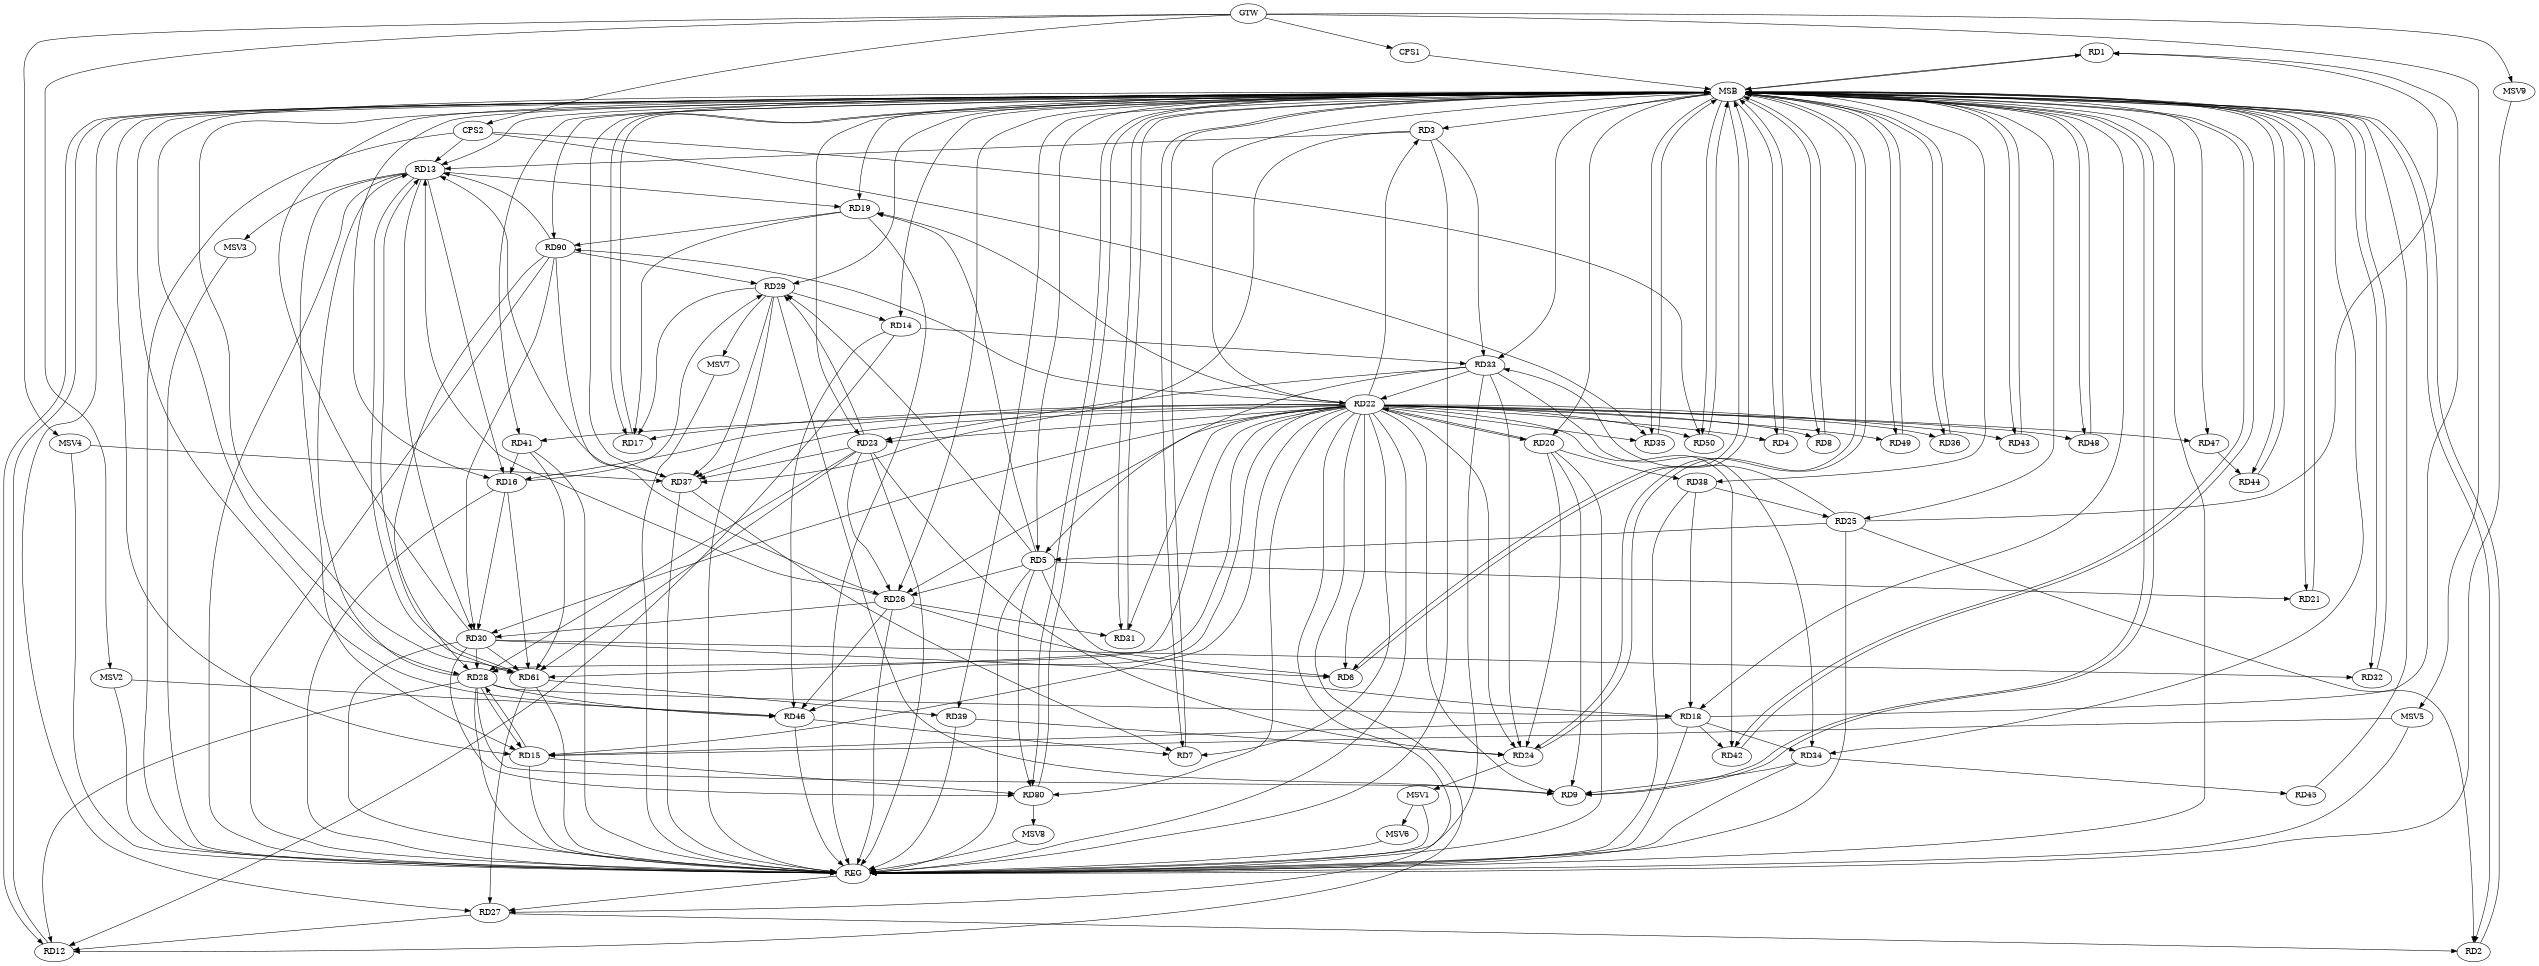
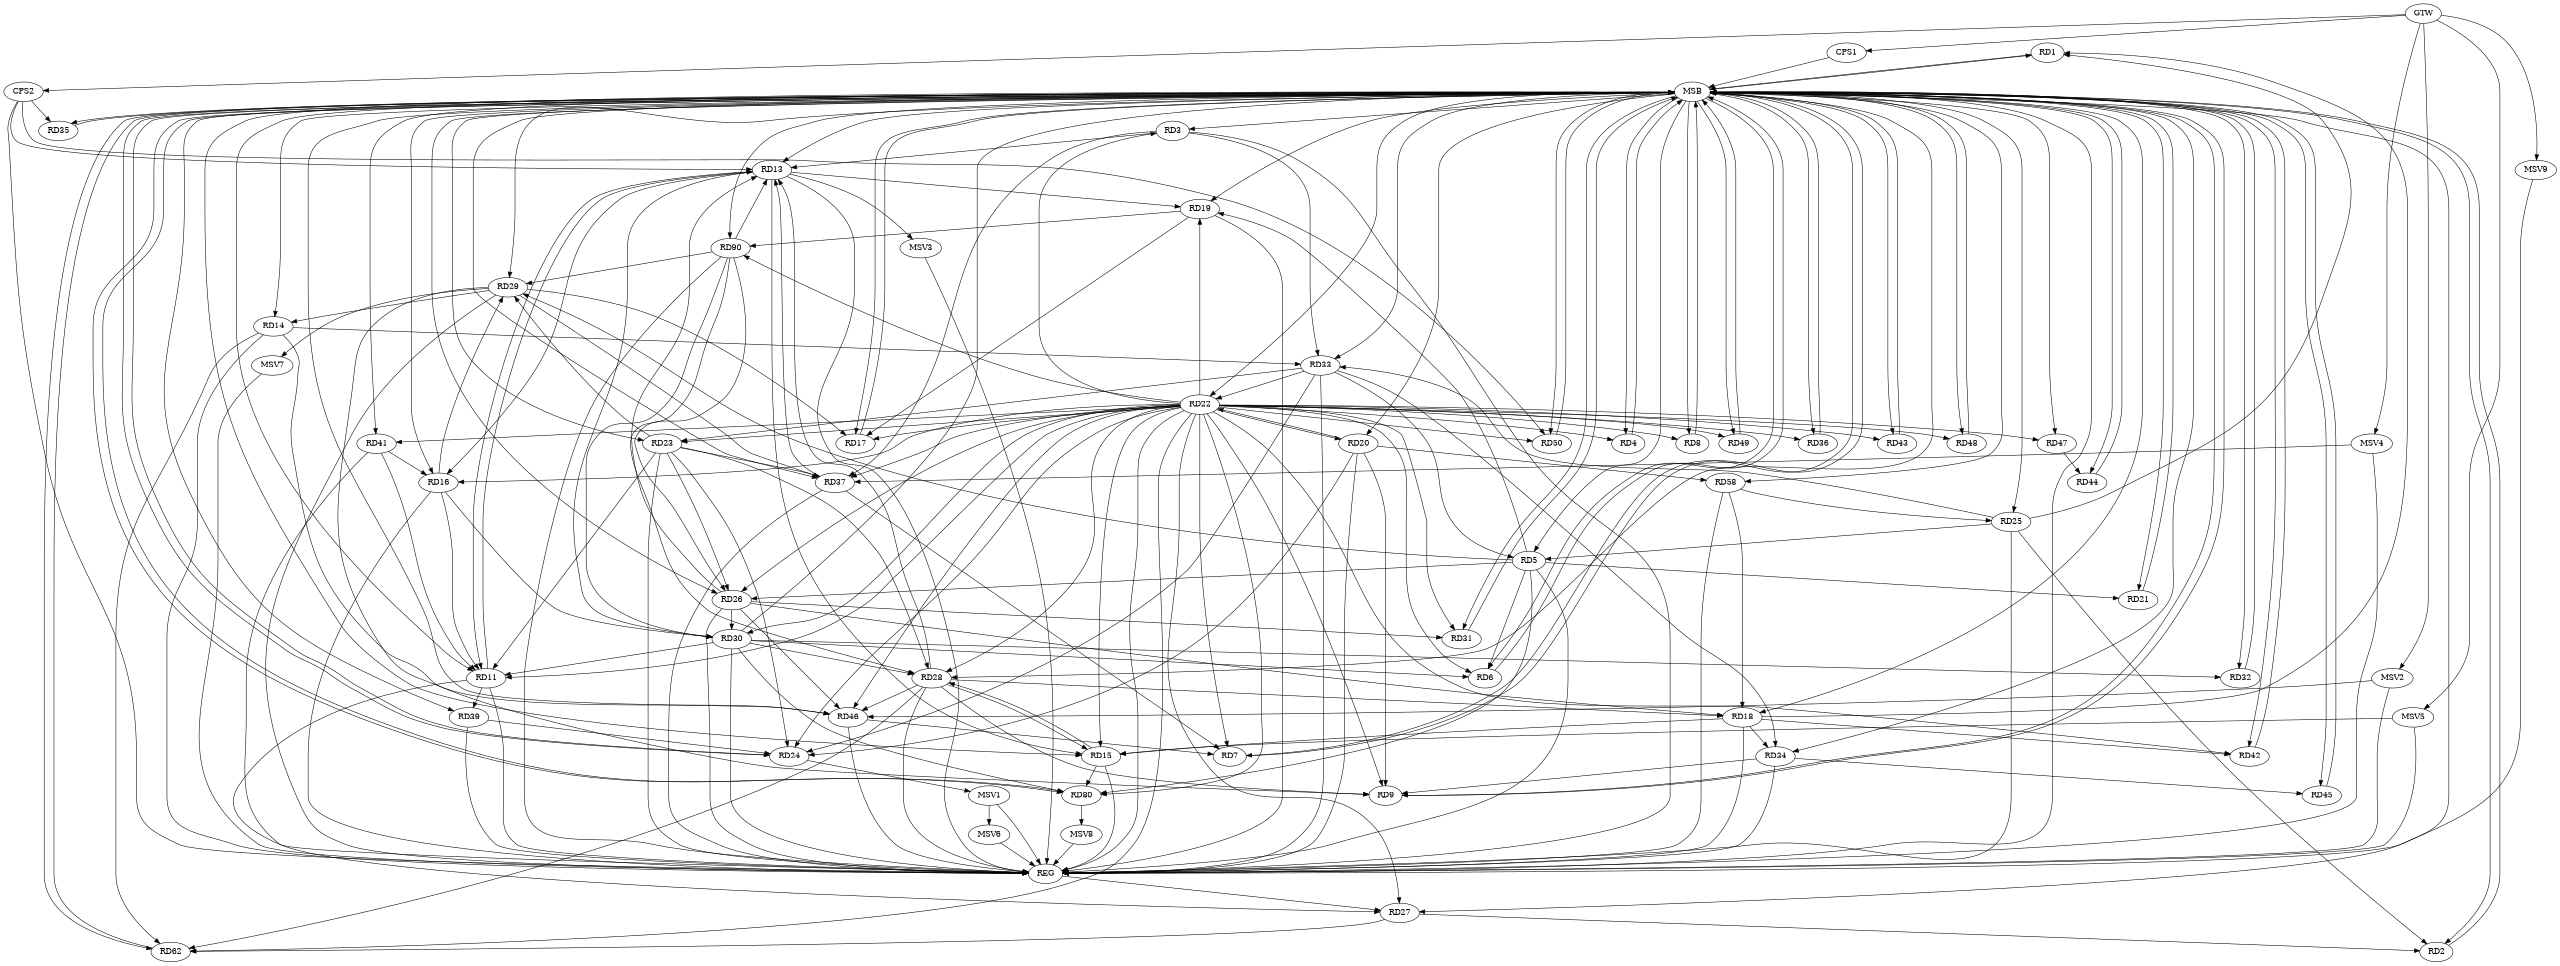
edge "MSB" -> "RD45": added
edge "RD22" -> "RD35": removed
node "RD38": label "RD38" -> "RD58"
node "RD61": label "RD61" -> "RD11"
edge "RD14" -> "REG": added
node "RD12": label "RD12" -> "RD62"
